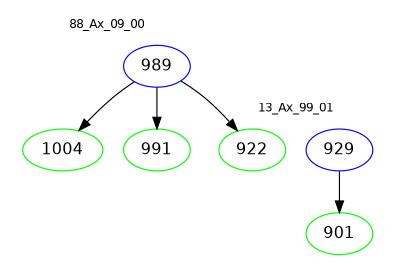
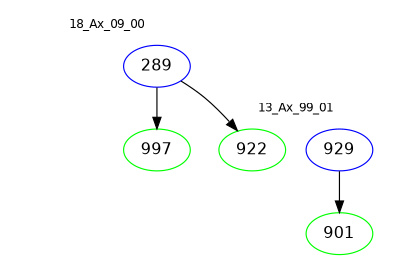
cluster "88_Ax_09_00": label "88_Ax_09_00" -> "18_Ax_09_00"
node "989": label "989" -> "289"
node "1004": removed
node "991": label "991" -> "997"
